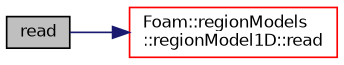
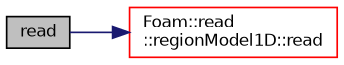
node "Foam::regionModels ::regionModel1D::read": label "Foam::regionModels ::regionModel1D::read" -> "Foam::read ::regionModel1D::read"
